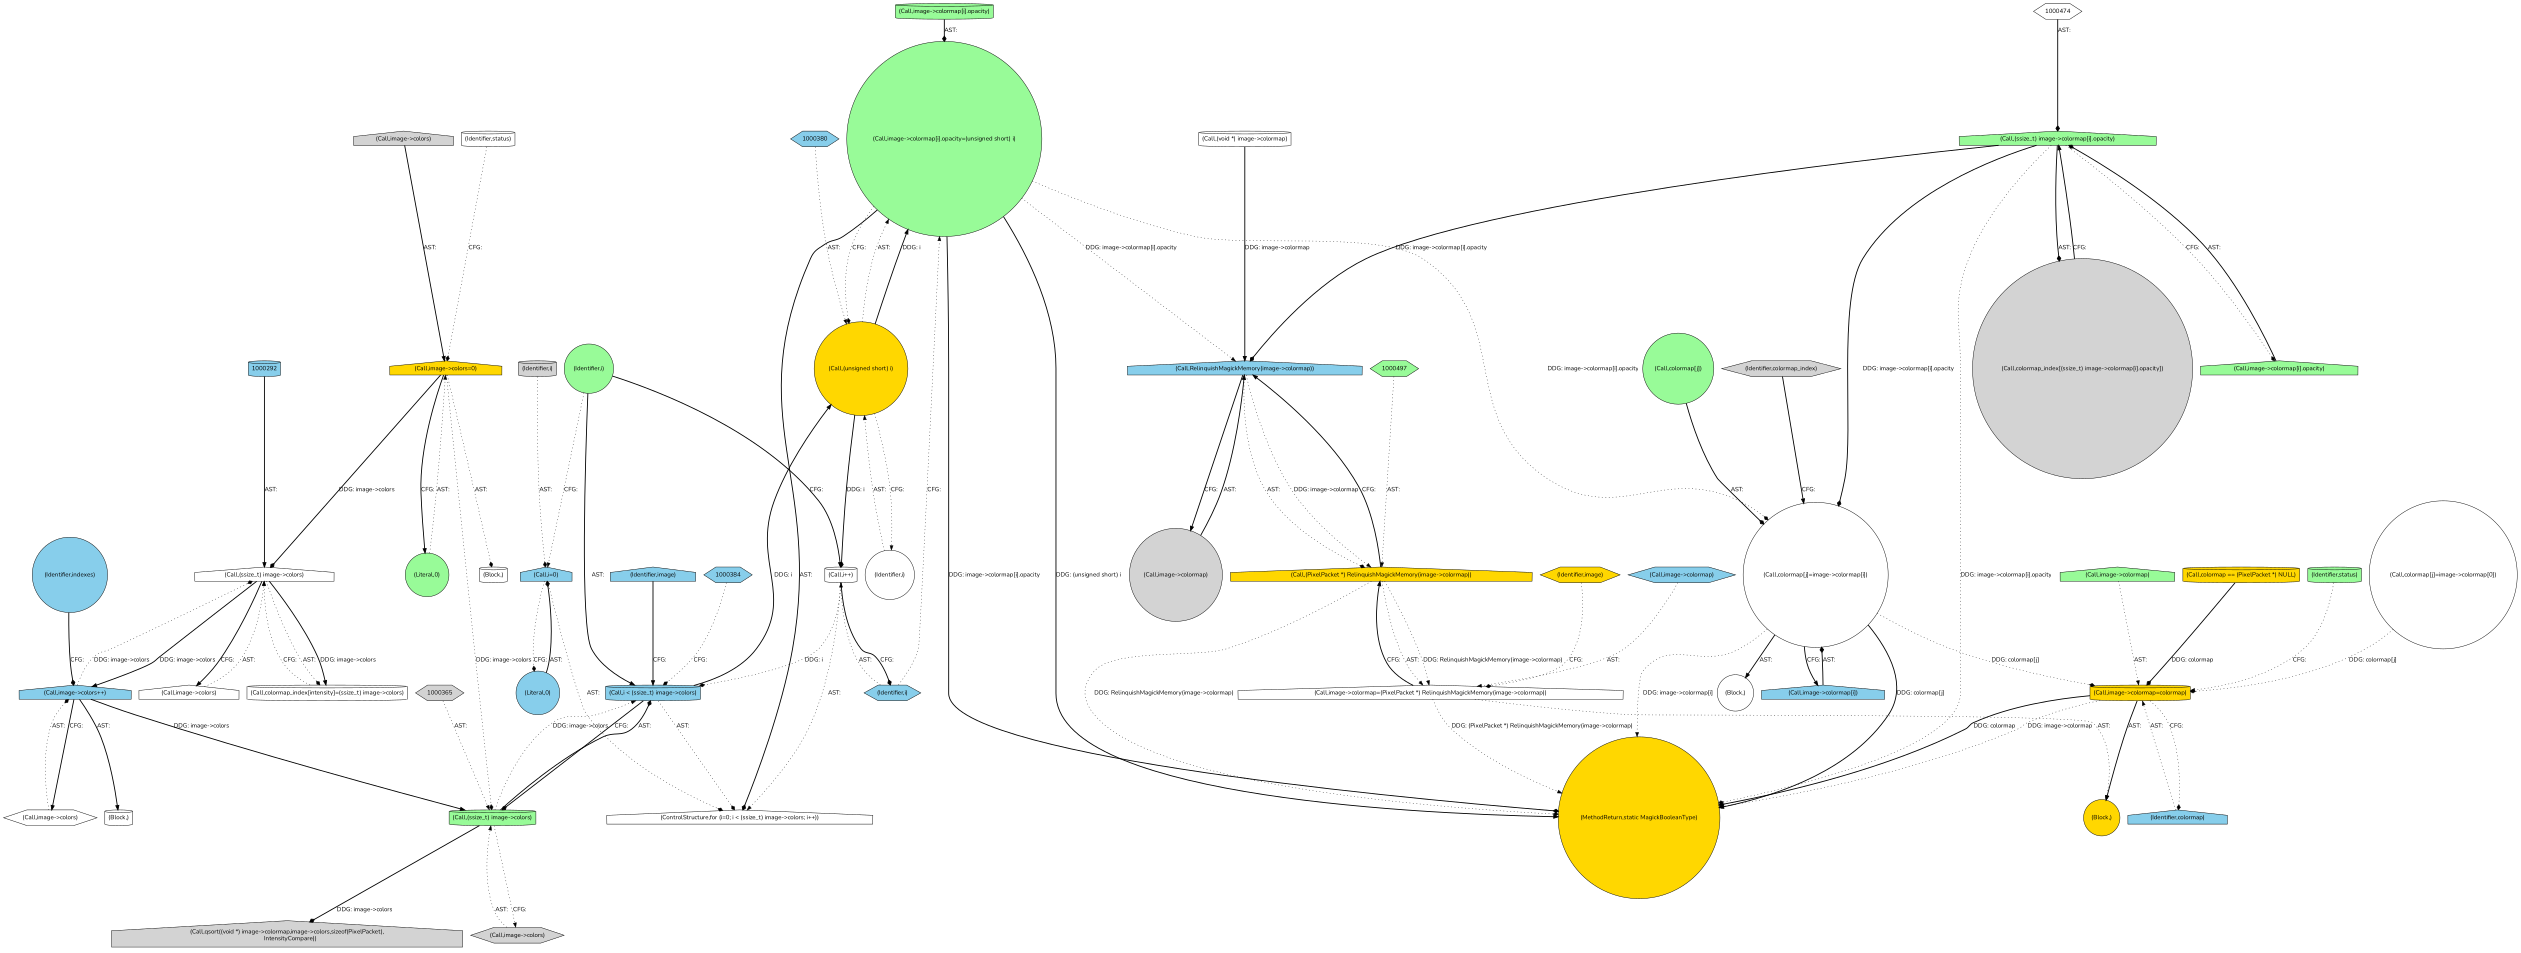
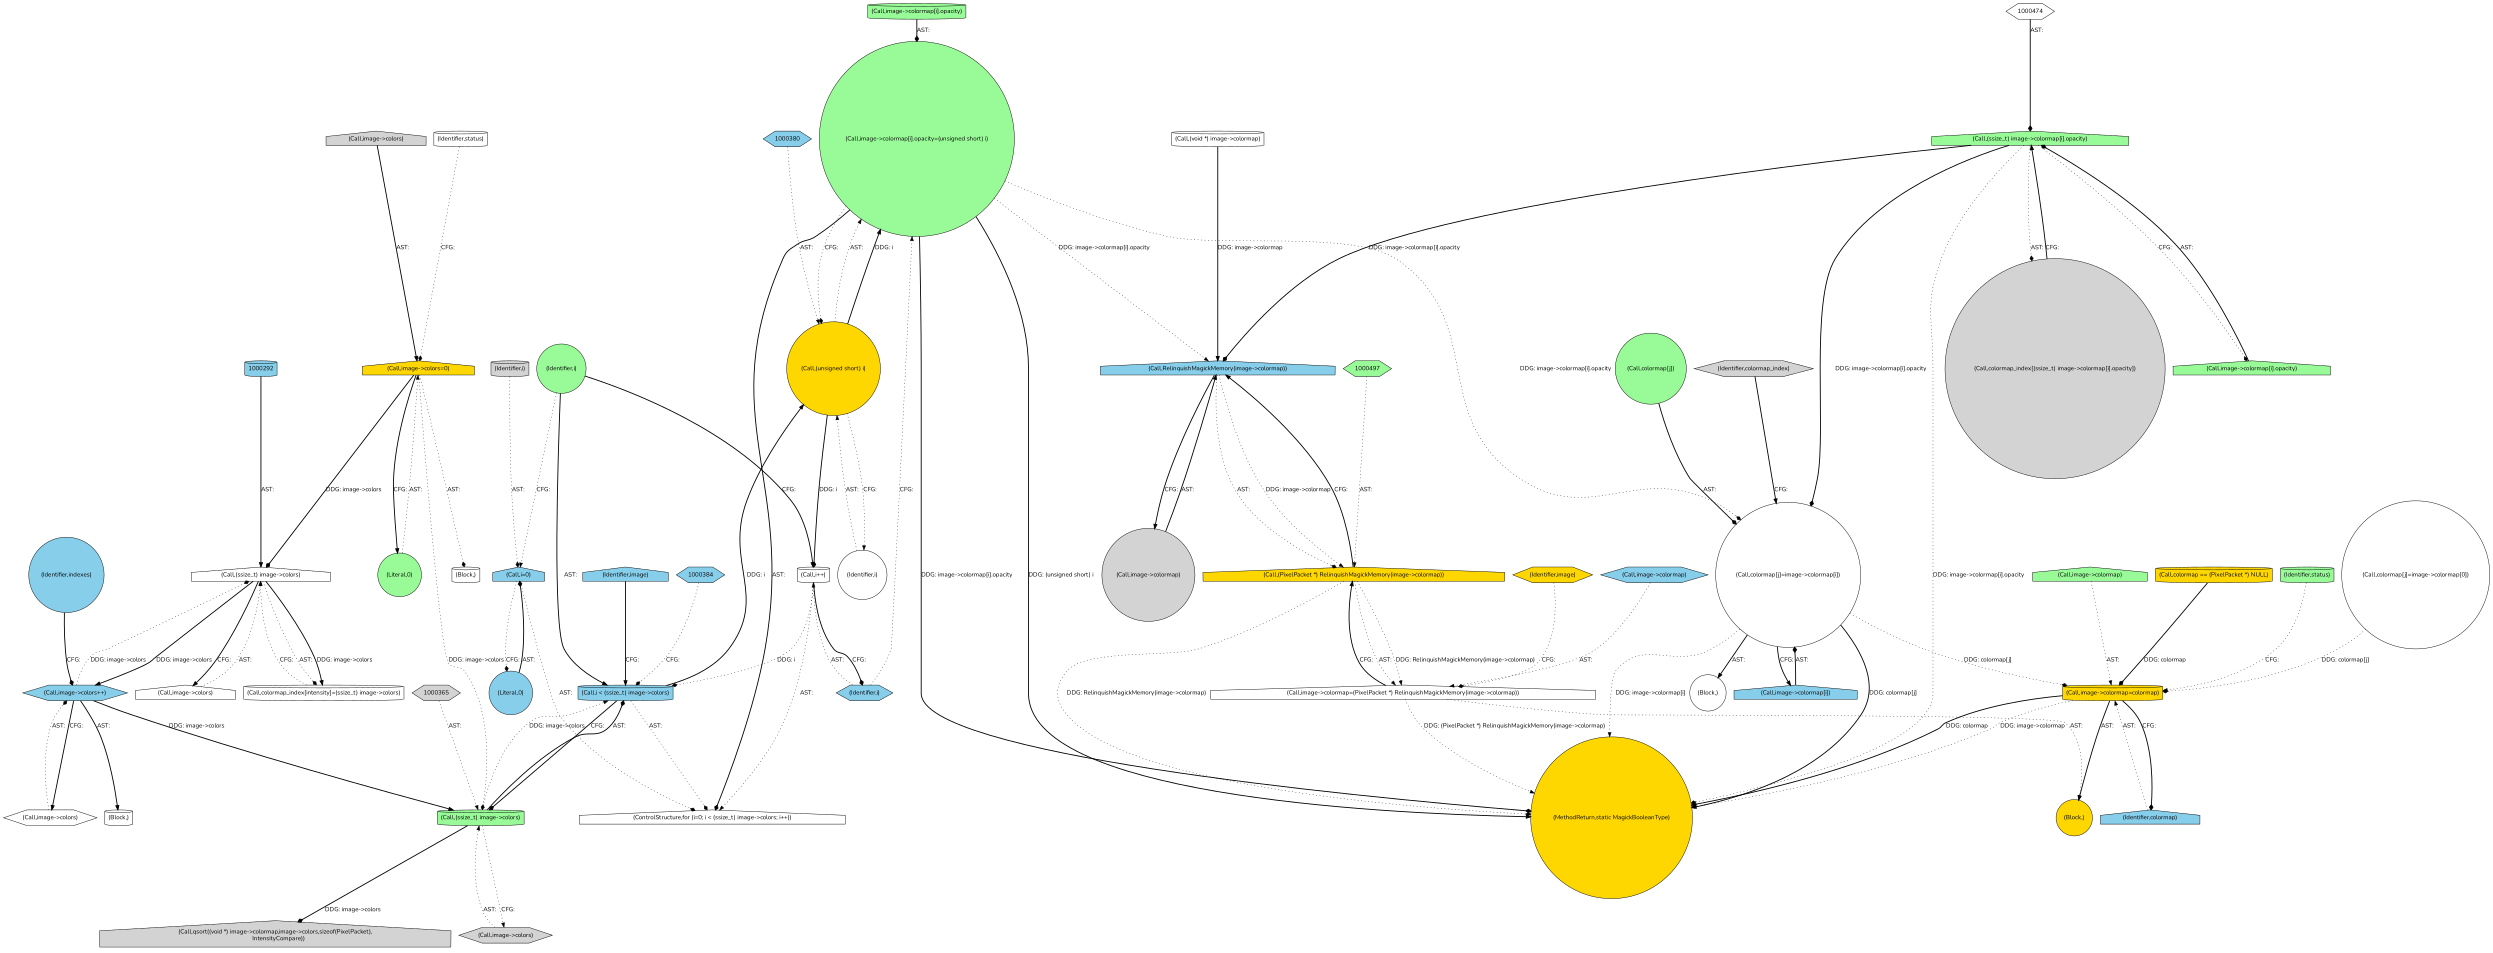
edge "(Call,(ssize_t) image->colormap[i].opacity)" -> "(Call,colormap_index[(ssize_t) image->colormap[i].opacity])": style bold -> dotted
node "(Call,image->colors++)": shape house -> hexagon
edge "(Call,image->colormap=colormap)" -> "(Identifier,colormap)": style dotted -> bold
